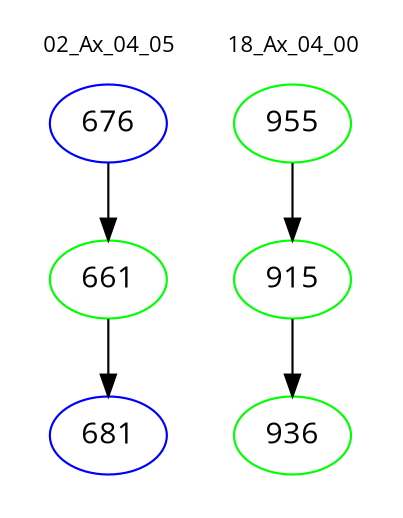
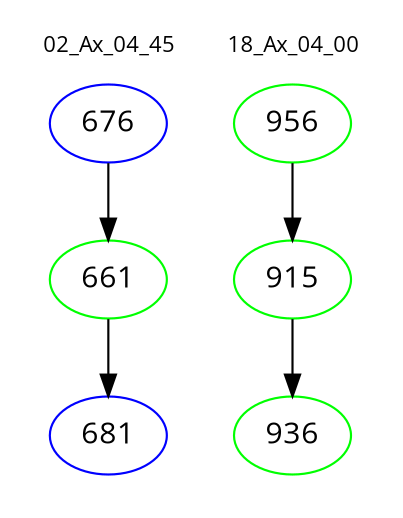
cluster "02_Ax_04_05": label "02_Ax_04_05" -> "02_Ax_04_45"
node "955": label "955" -> "956"
